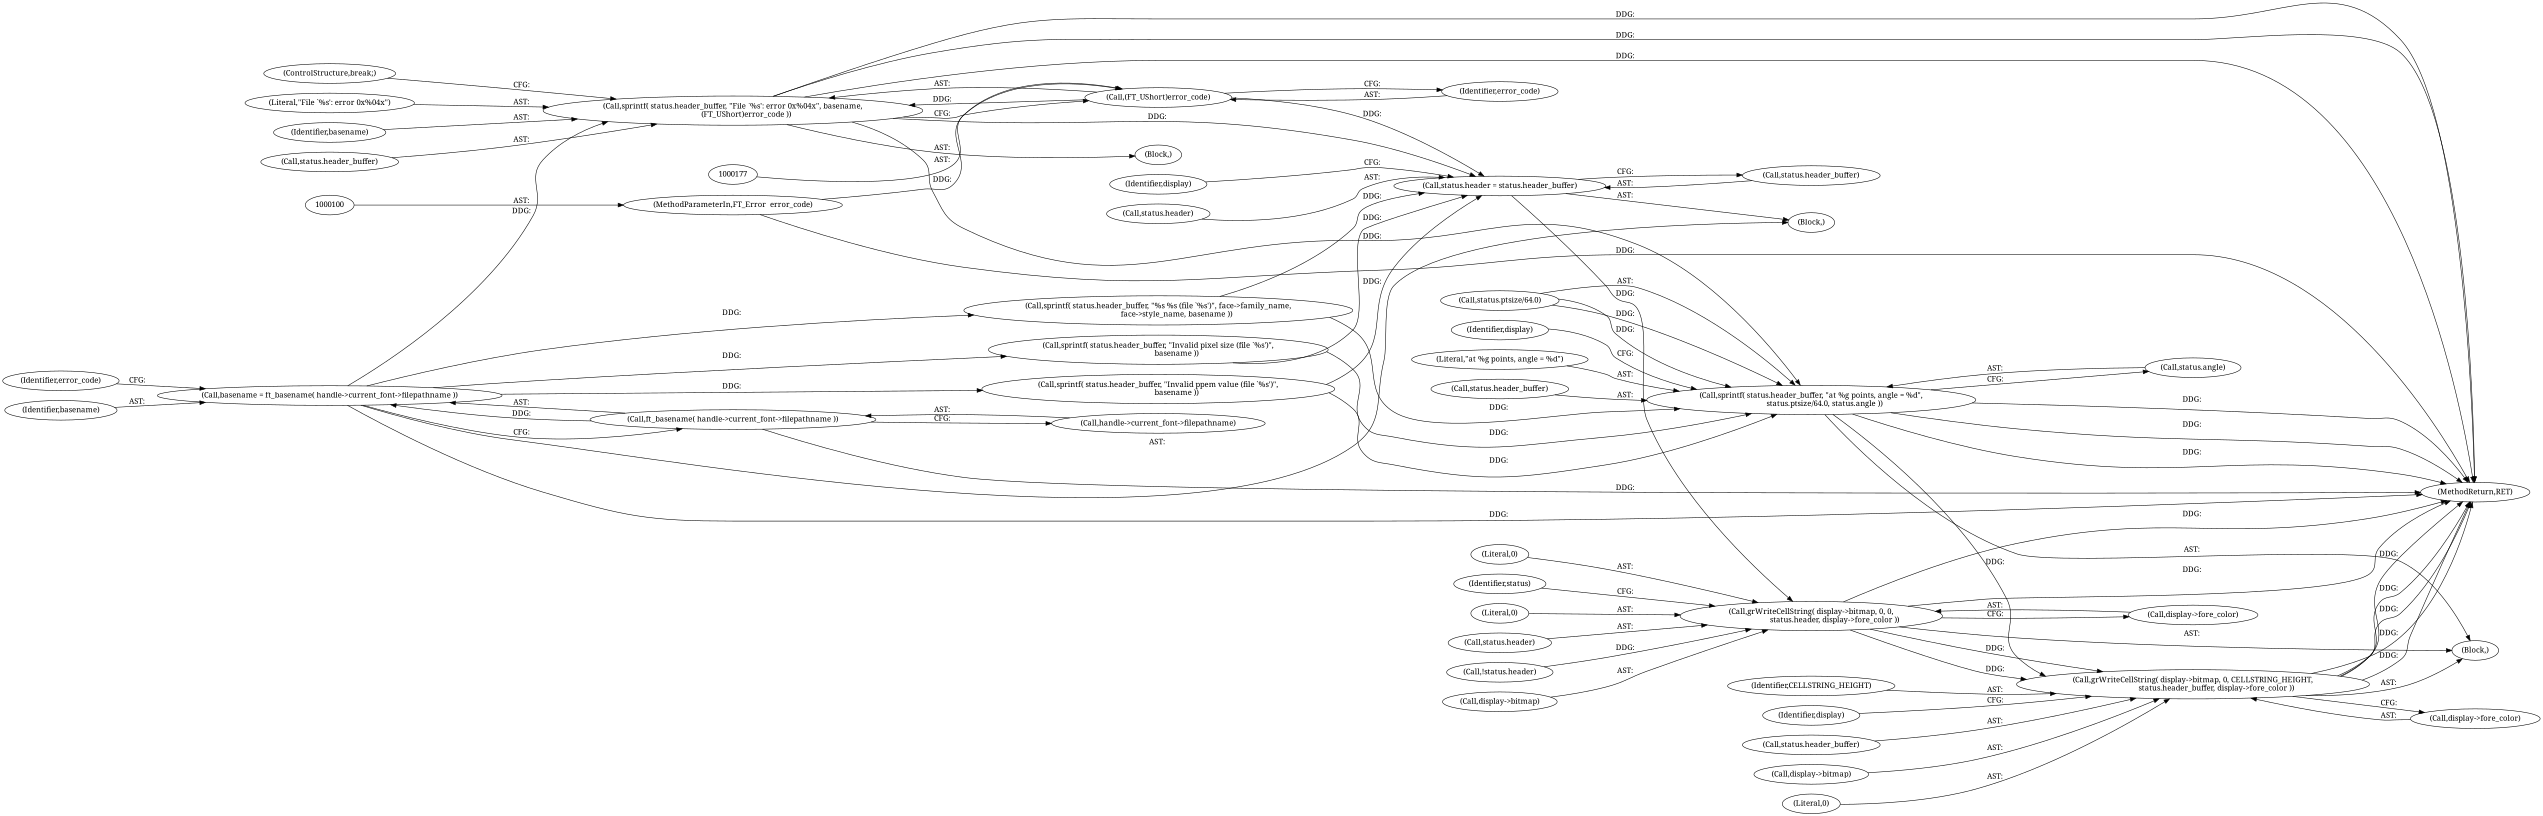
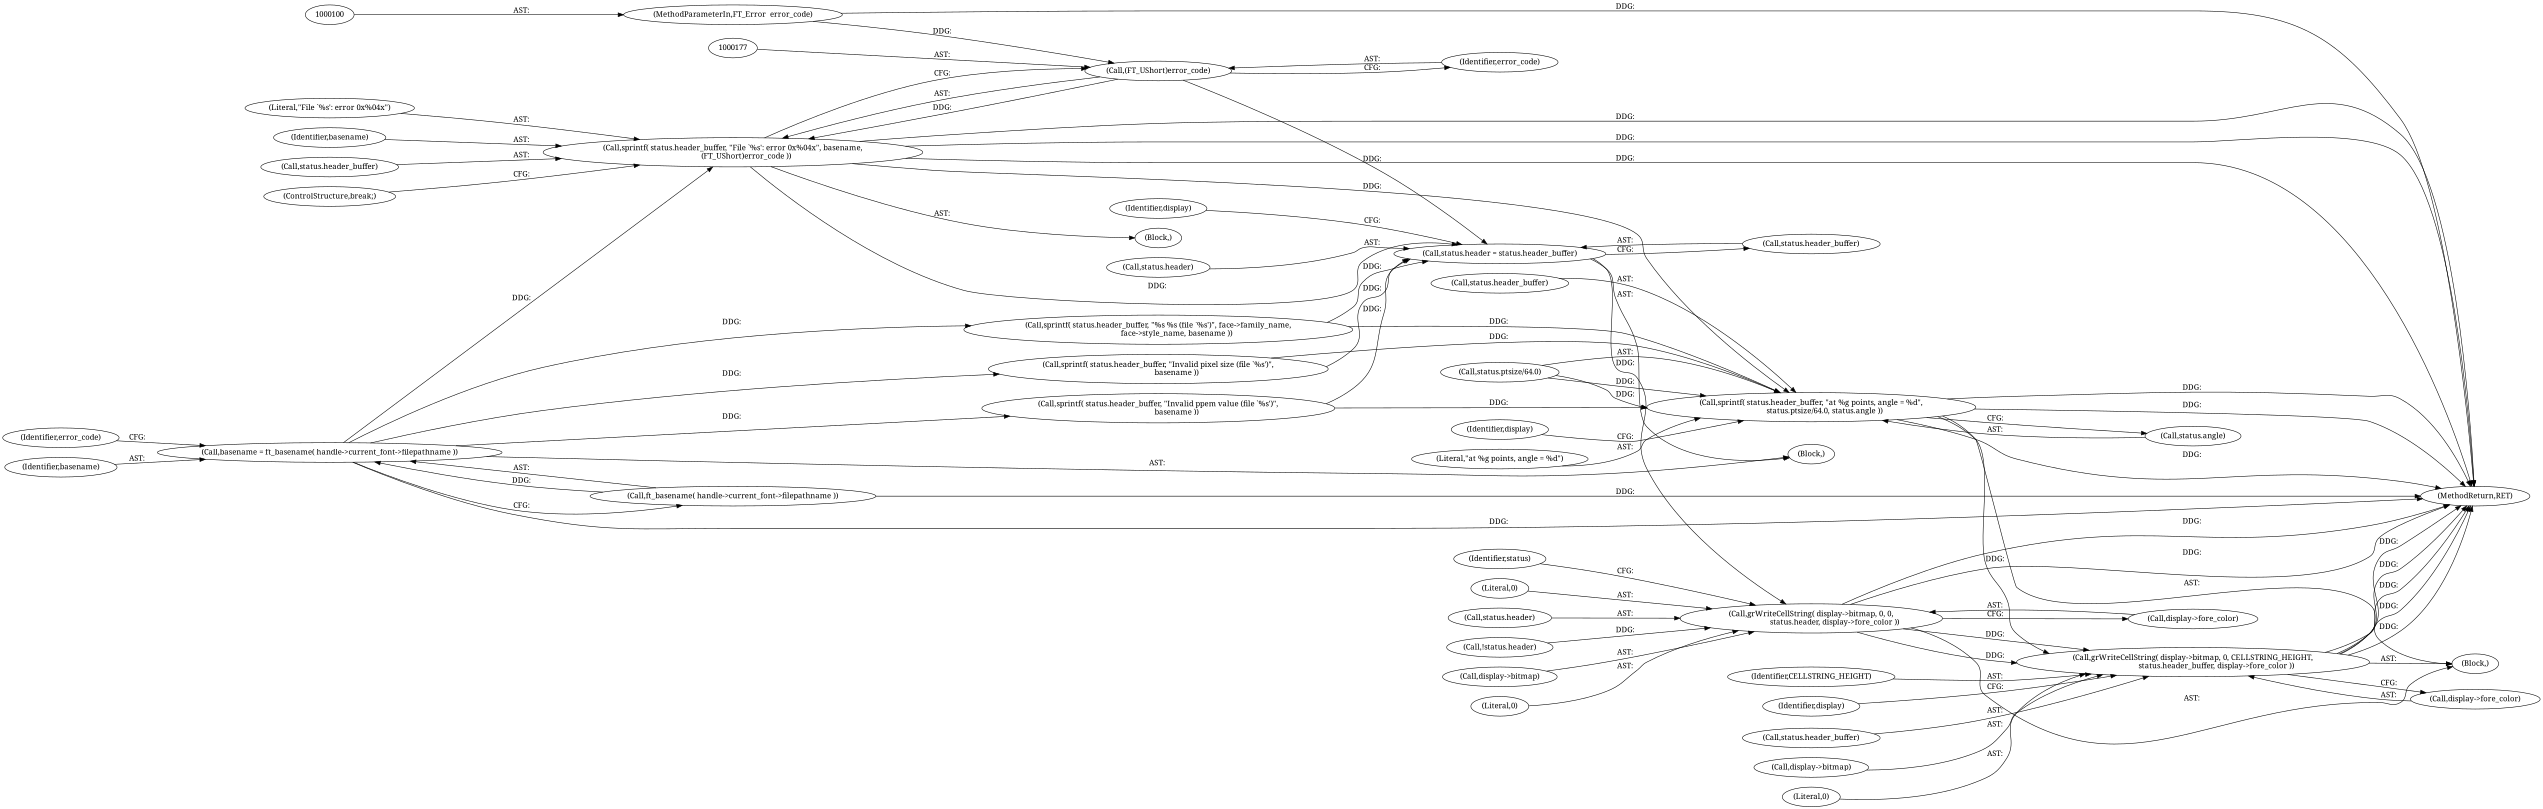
node "(Call,handle->current_font->filepathname)": removed
